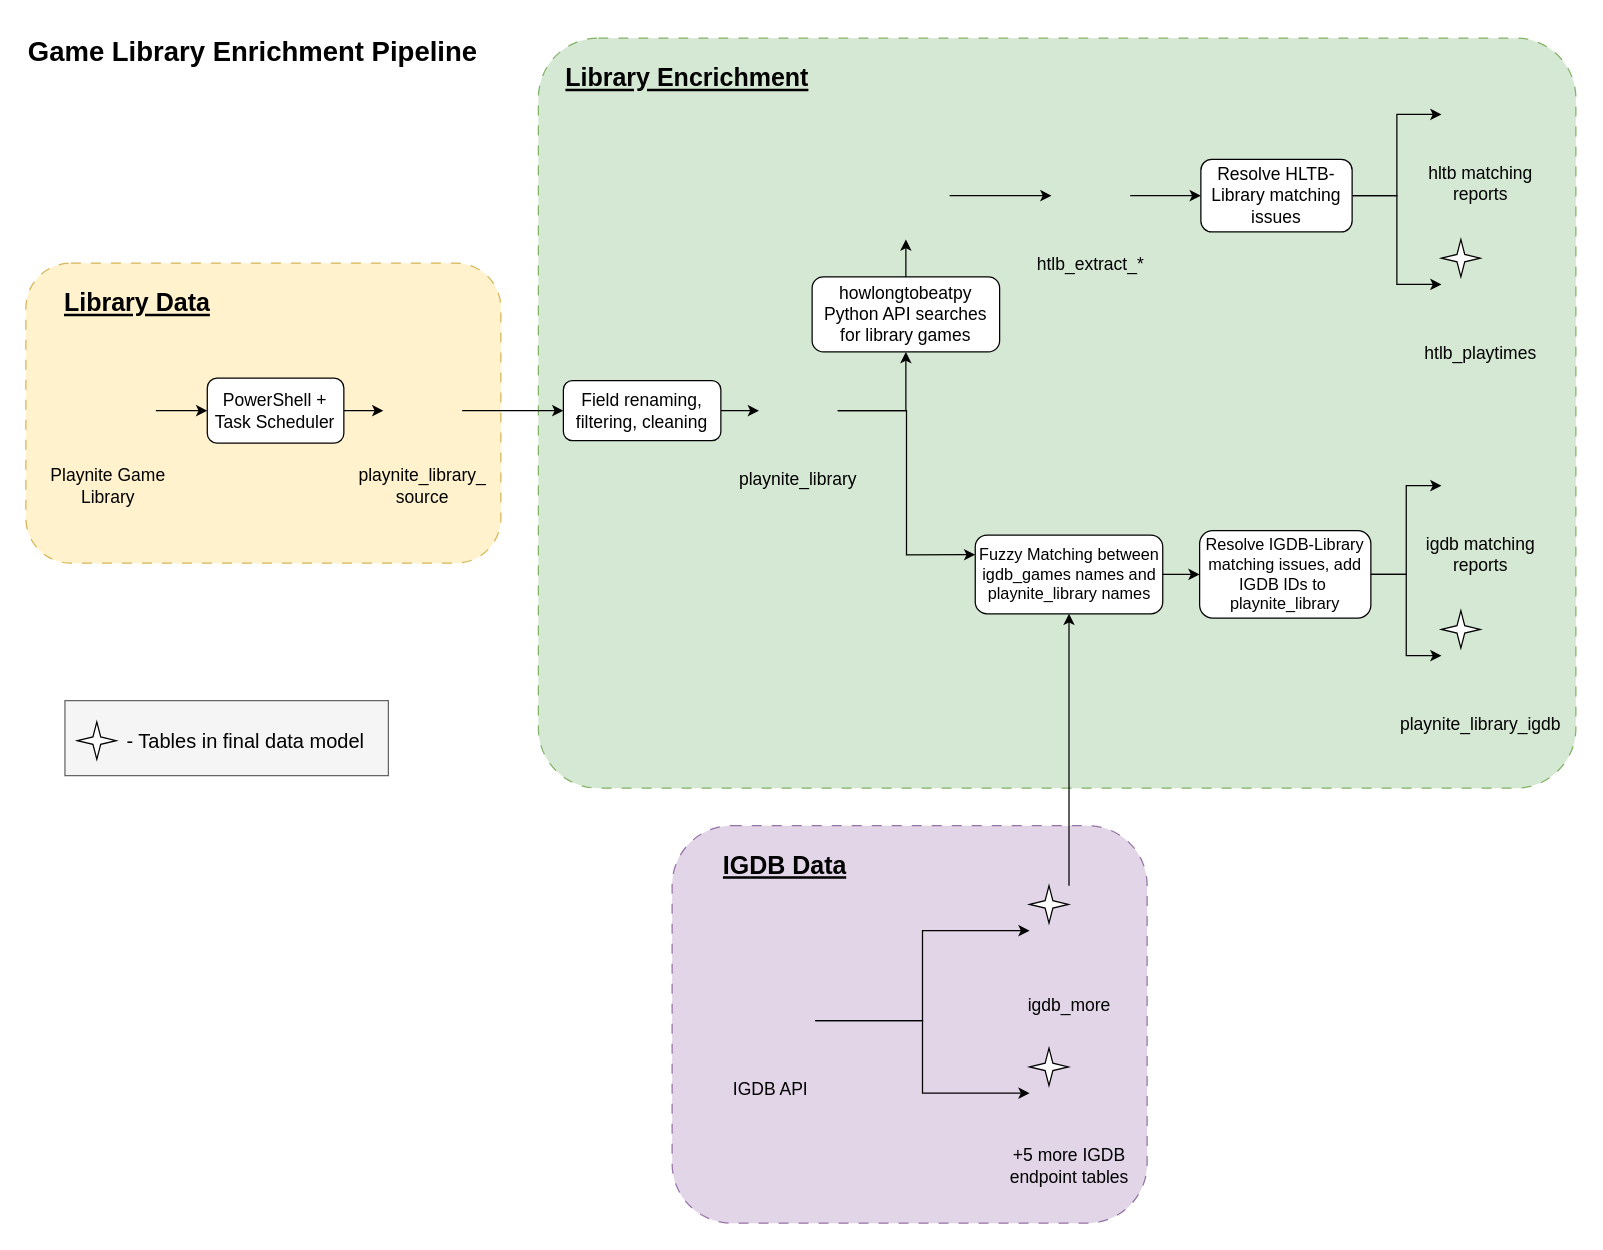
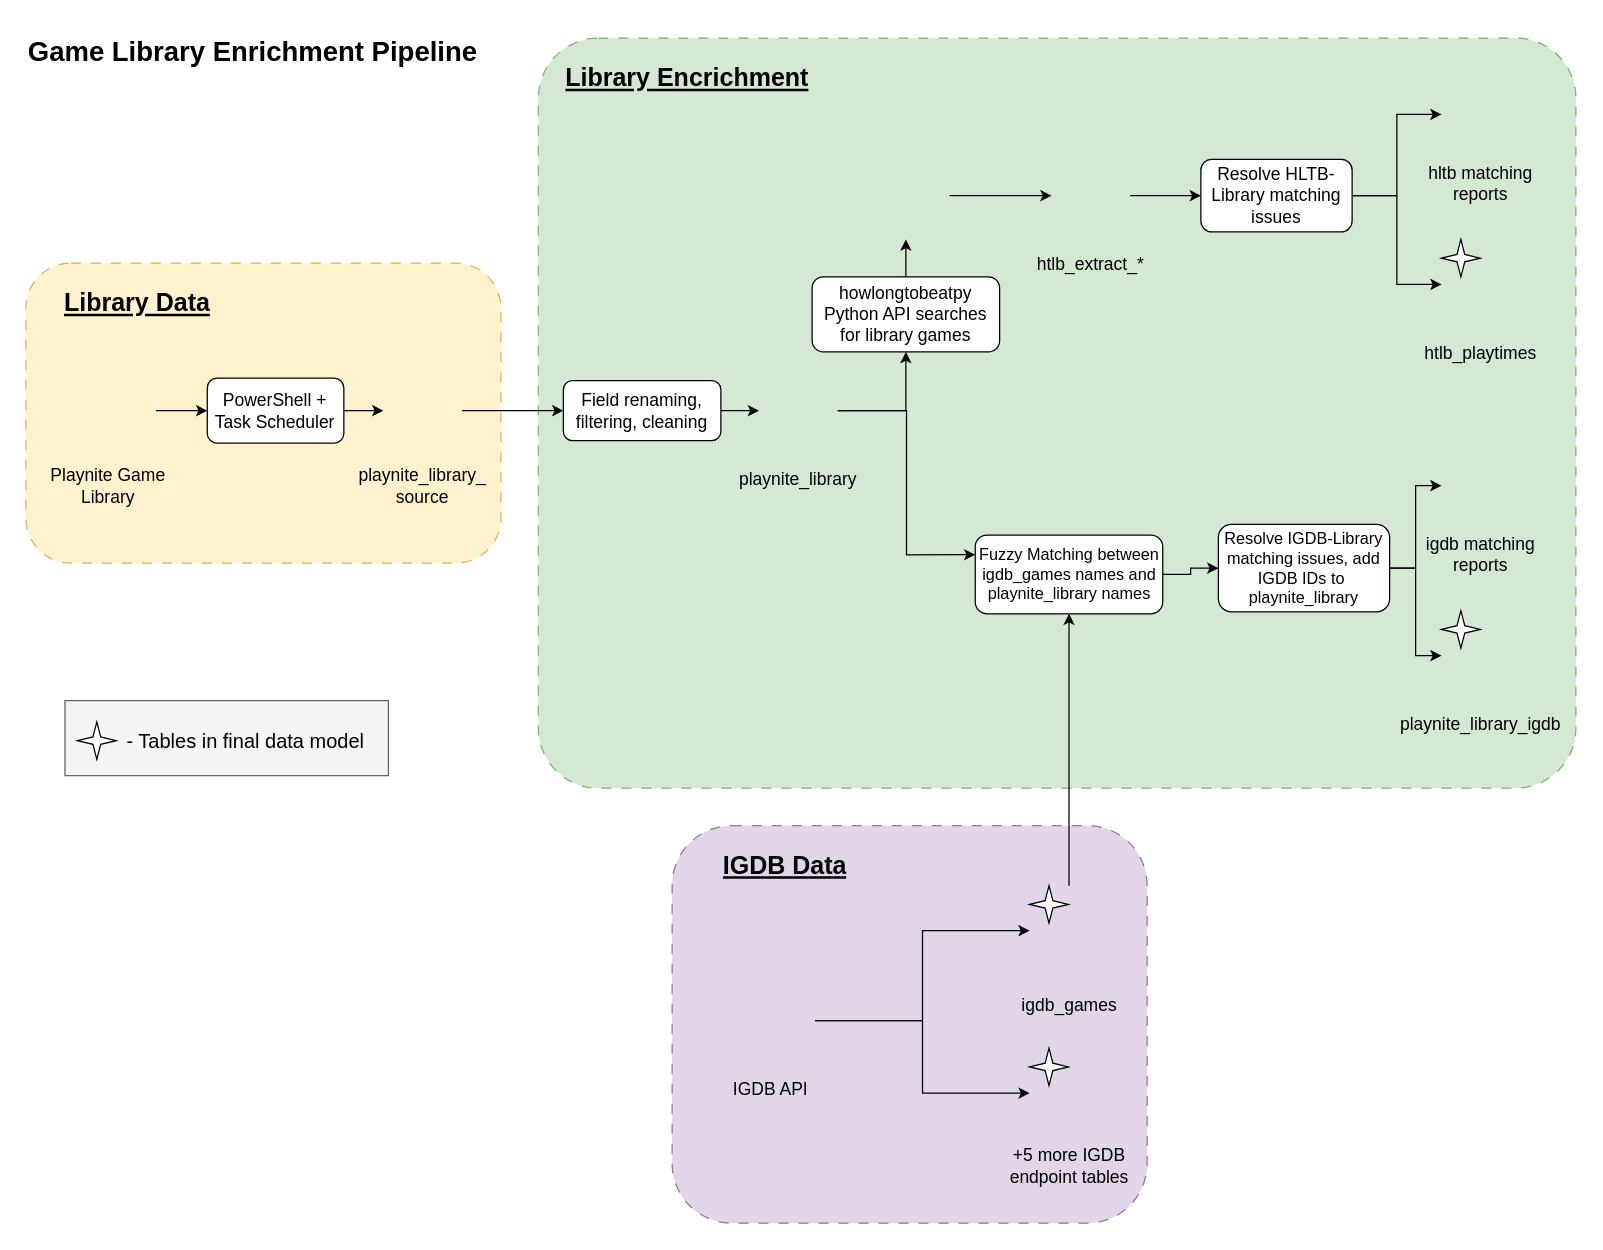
node "Resolve IGDB-Library matching issues, add IGDB IDs to playnite_library": moved (1285, 574) -> (1304, 568)
node "igdb_more": label "igdb_more" -> "igdb_games"
